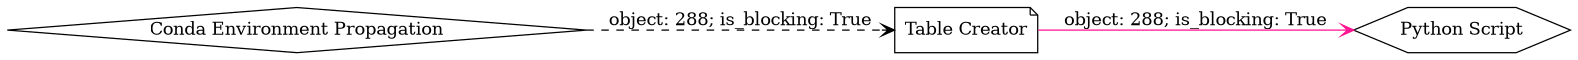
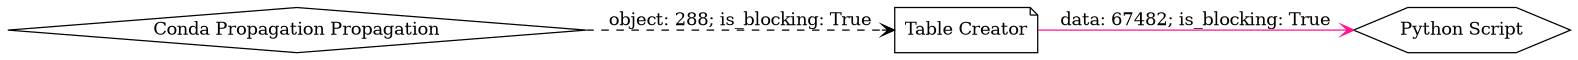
edge "Table Creator" -> "Python Script": label "object: 288; is_blocking: True" -> "data: 67482; is_blocking: True"
node "Conda Environment Propagation": label "Conda Environment Propagation" -> "Conda Propagation Propagation"
